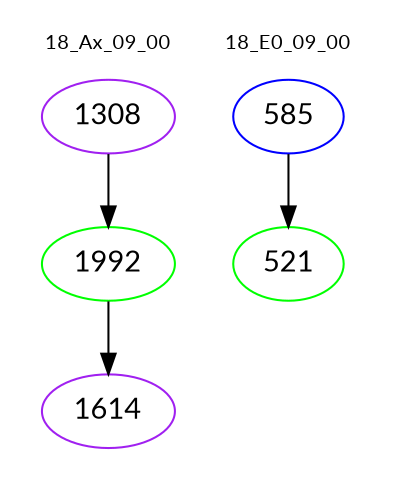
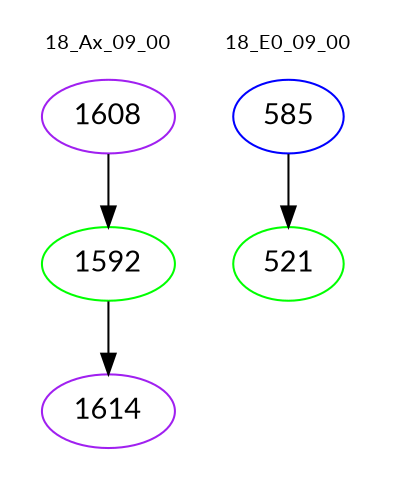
node "1308": label "1308" -> "1608"
node "1992": label "1992" -> "1592"
